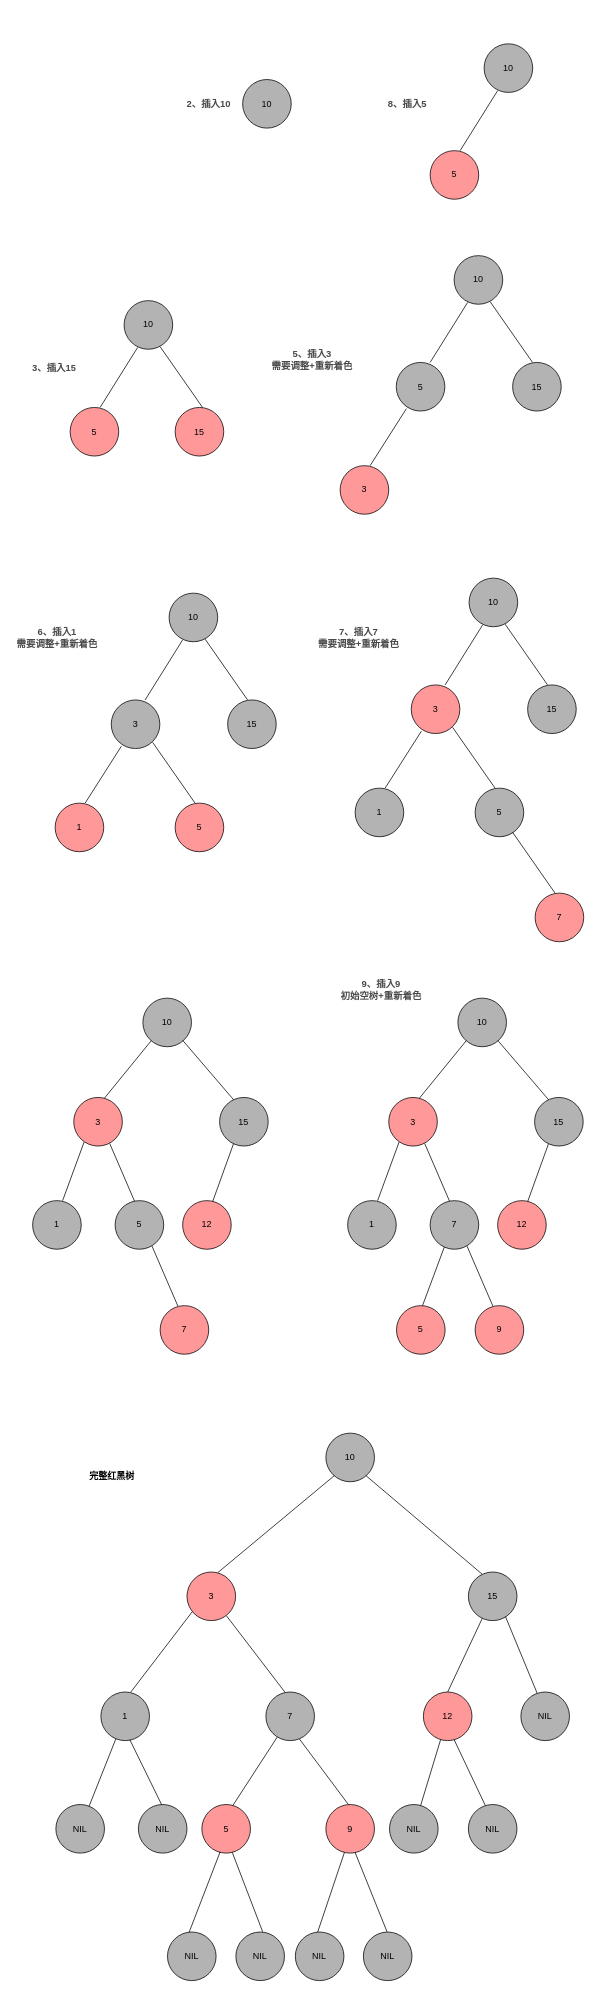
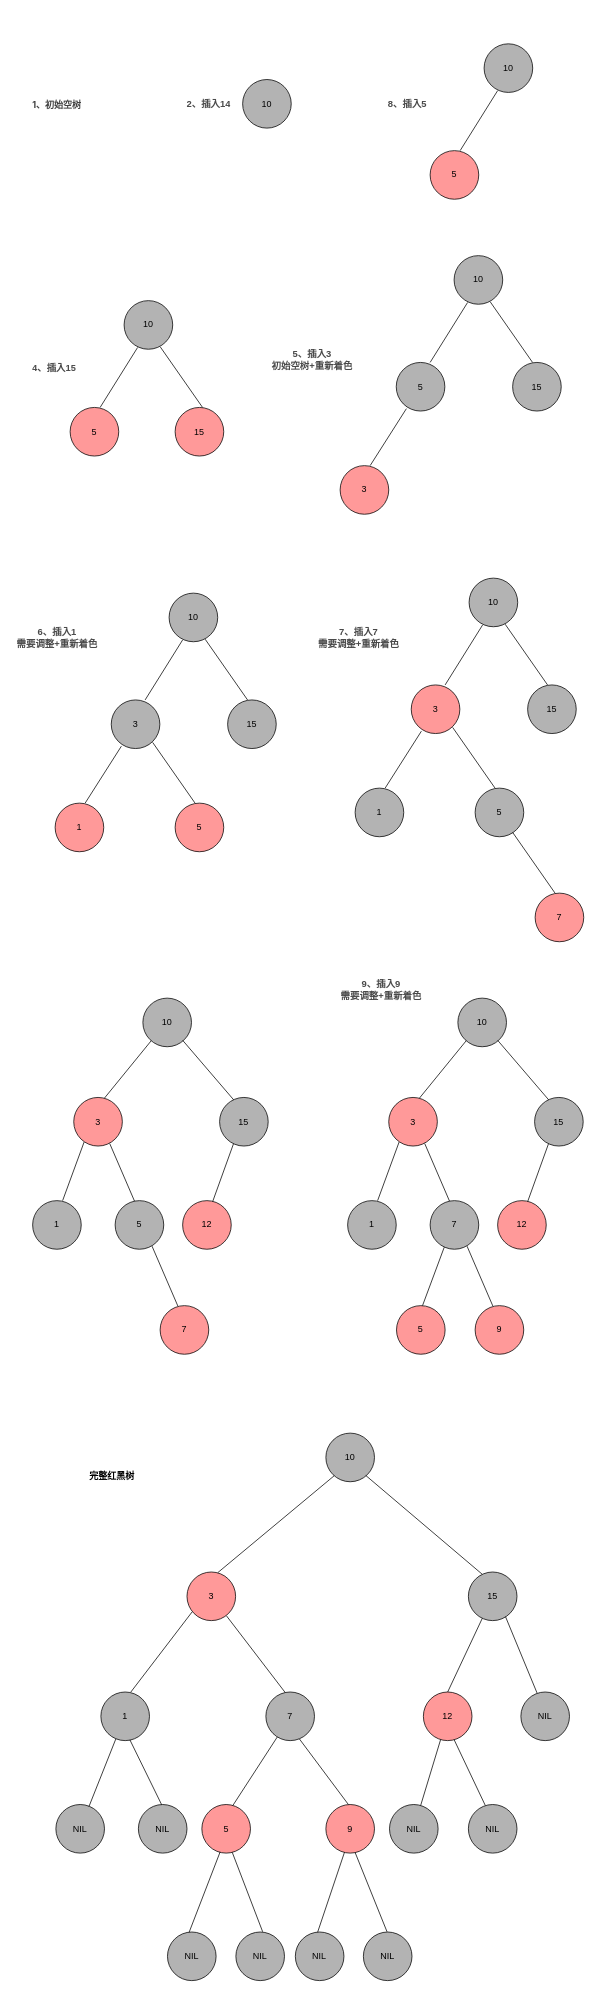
node "1、初始空树": added
node "2、插入10": label "2、插入10" -> "2、插入14"
node "5、插入3需要调整+重新着色": label "5、插入3需要调整+重新着色" -> "5、插入3初始空树+重新着色"
node "3、插入15": label "3、插入15" -> "4、插入15"
node "9、插入9初始空树+重新着色": label "9、插入9初始空树+重新着色" -> "9、插入9需要调整+重新着色"
